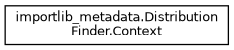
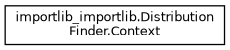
node "importlib_metadata.Distribution Finder.Context": label "importlib_metadata.Distribution Finder.Context" -> "importlib_importlib.Distribution Finder.Context"
